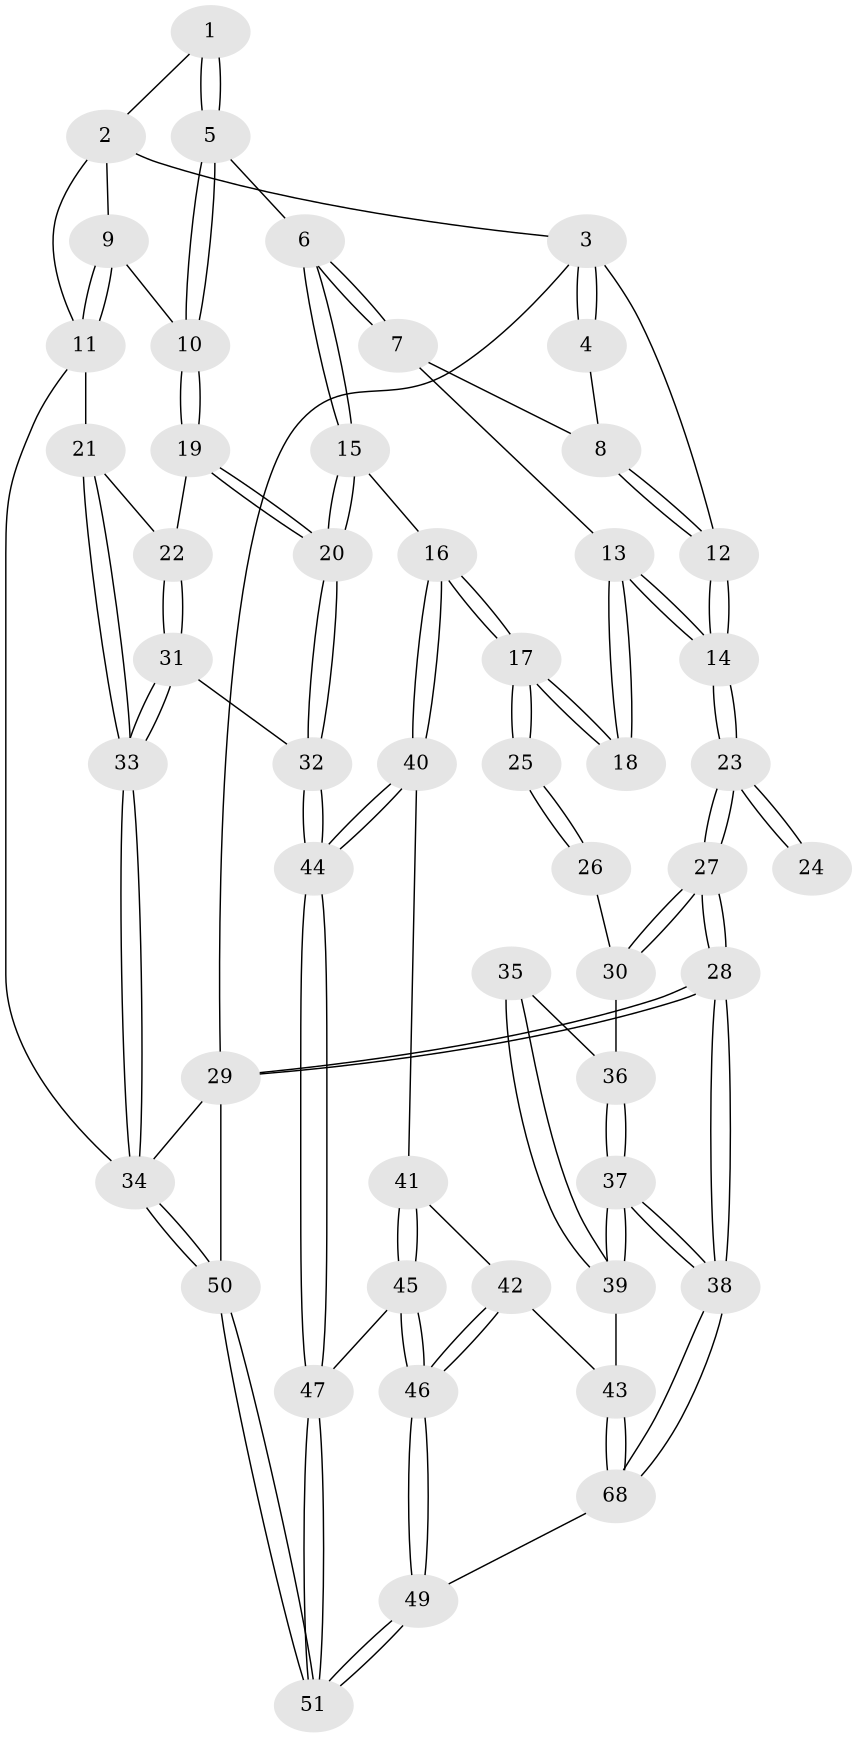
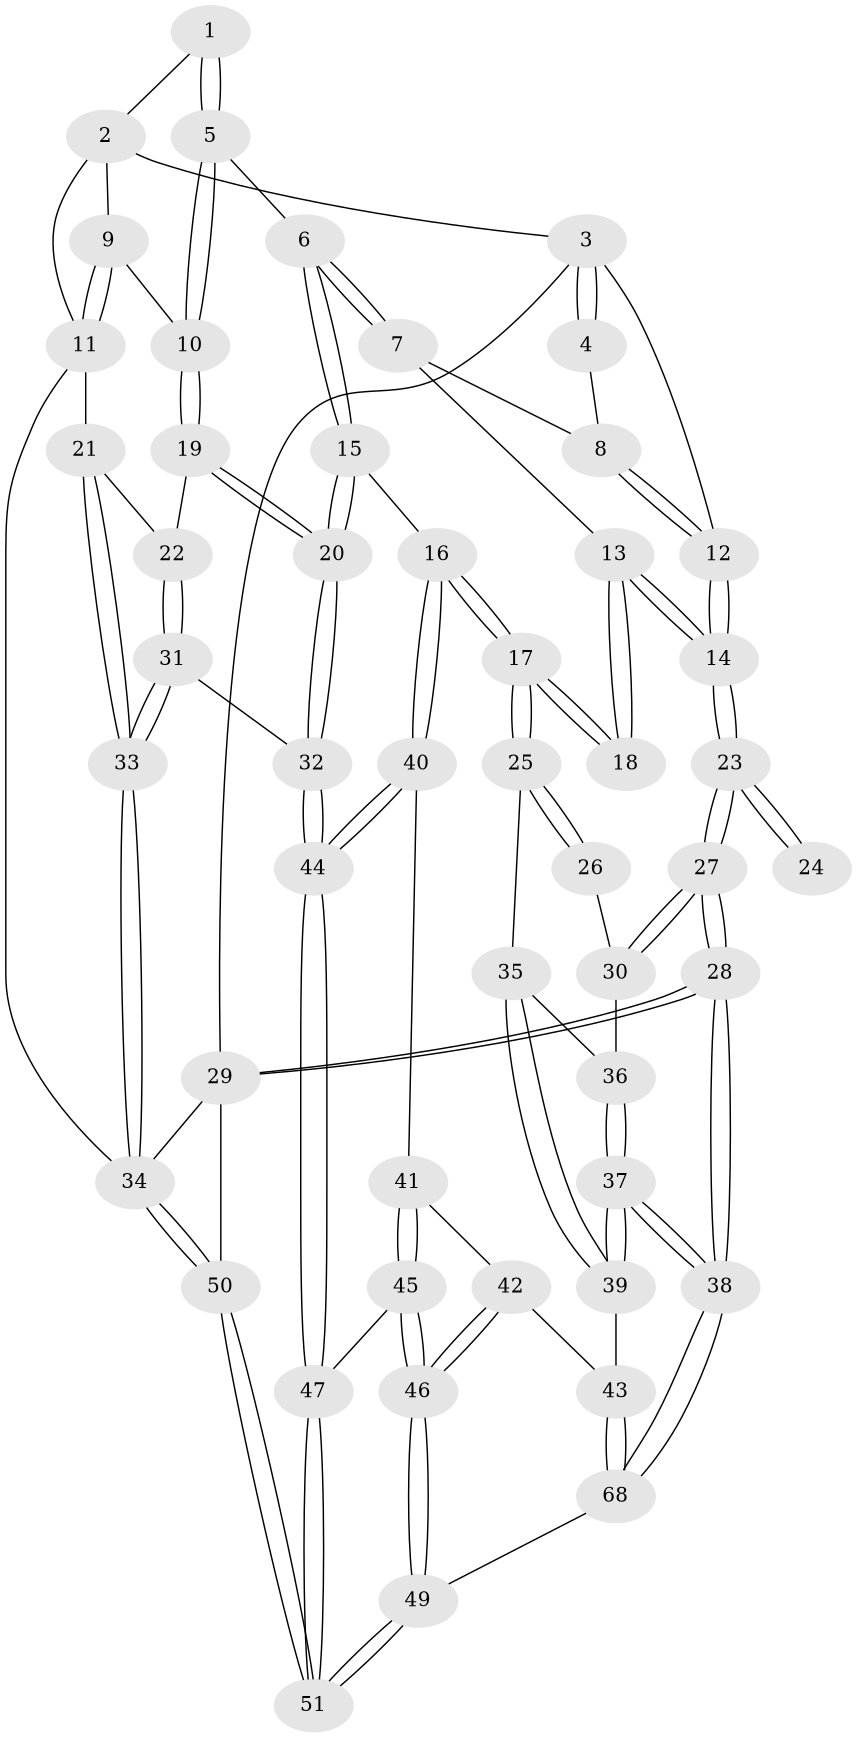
edge "25" -- "35": added
